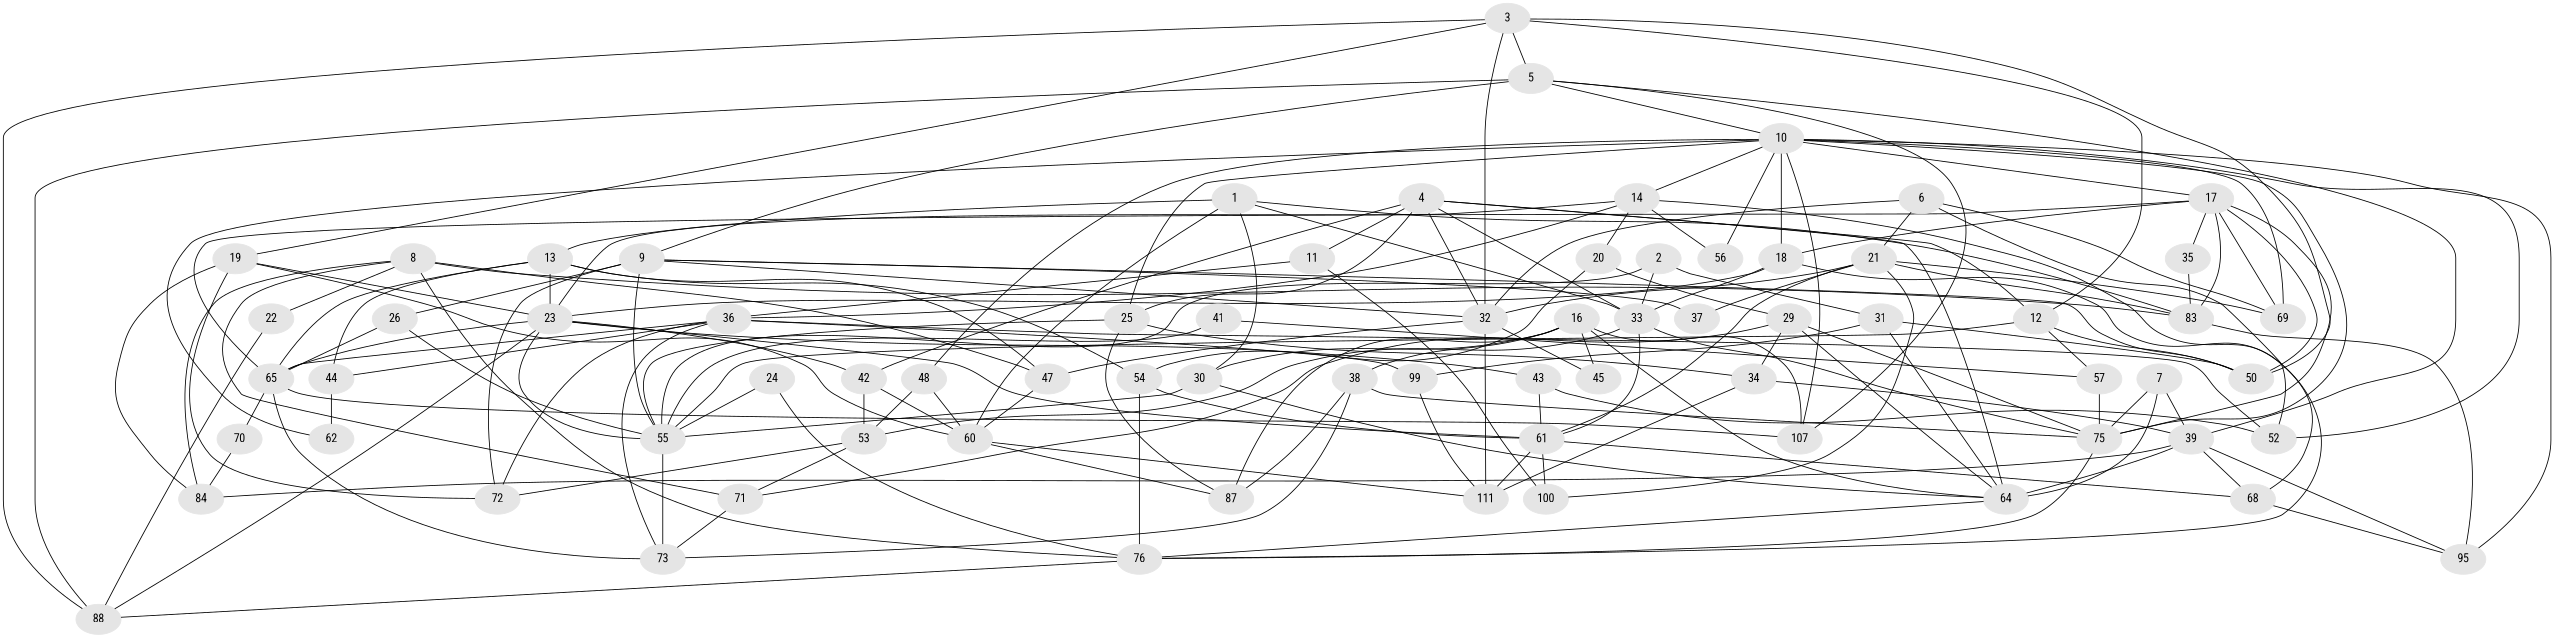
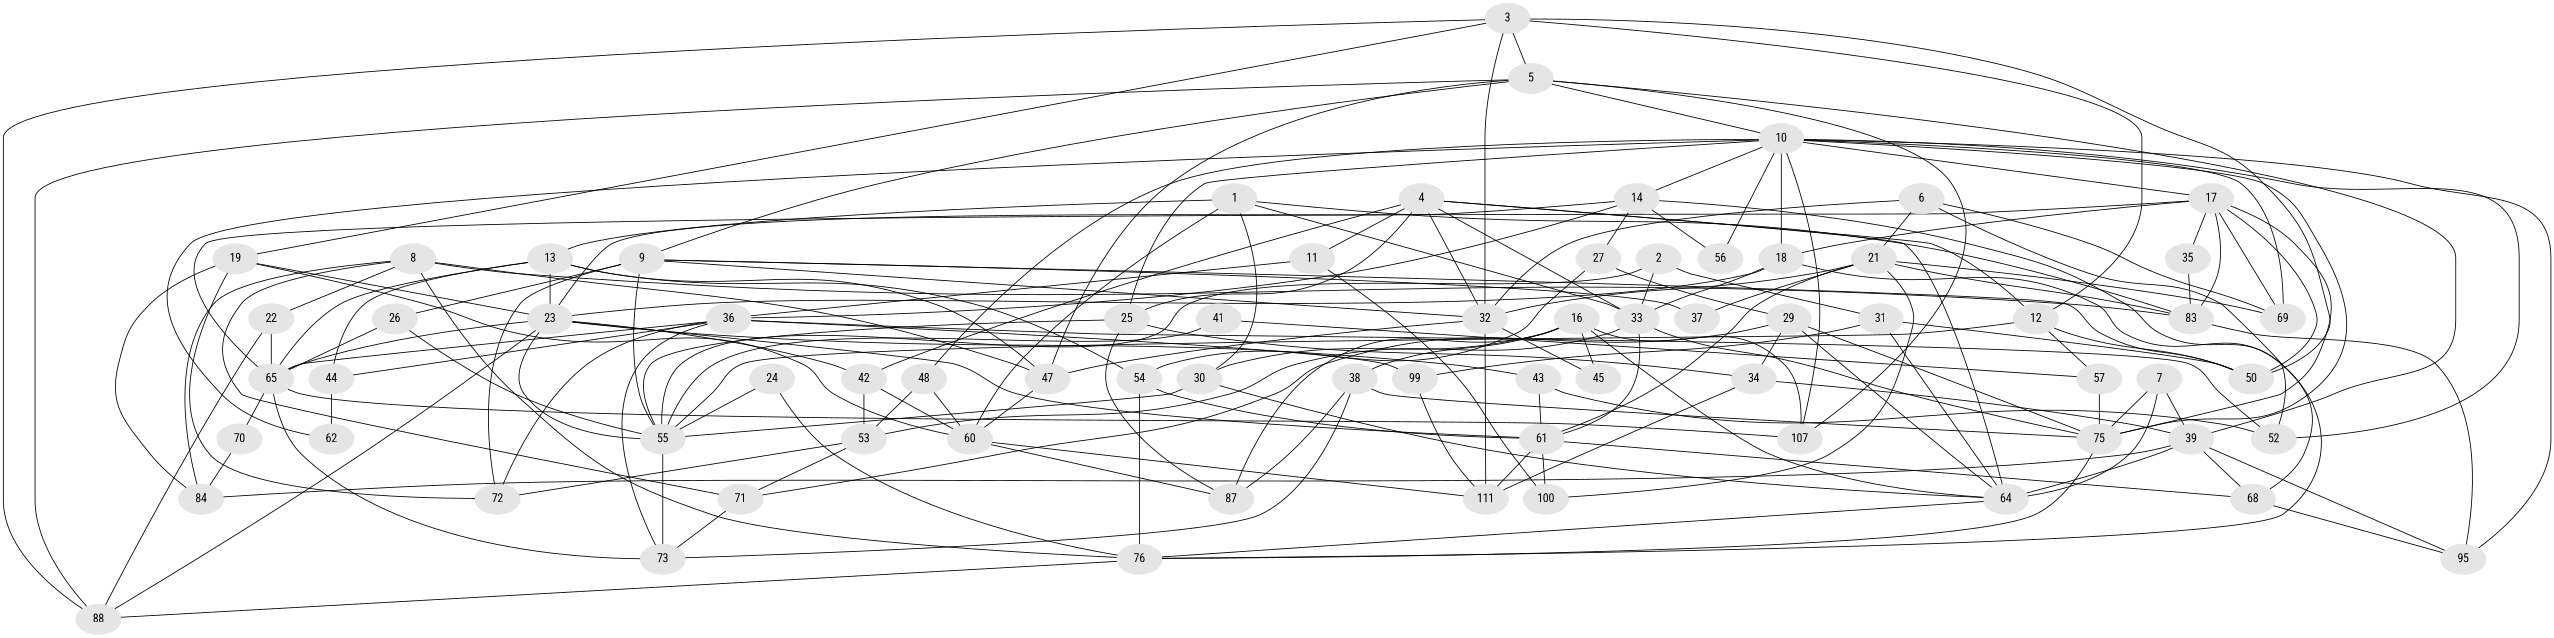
edge "5" -- "47": added
node "20": label "20" -> "27"
edge "22" -- "65": added
